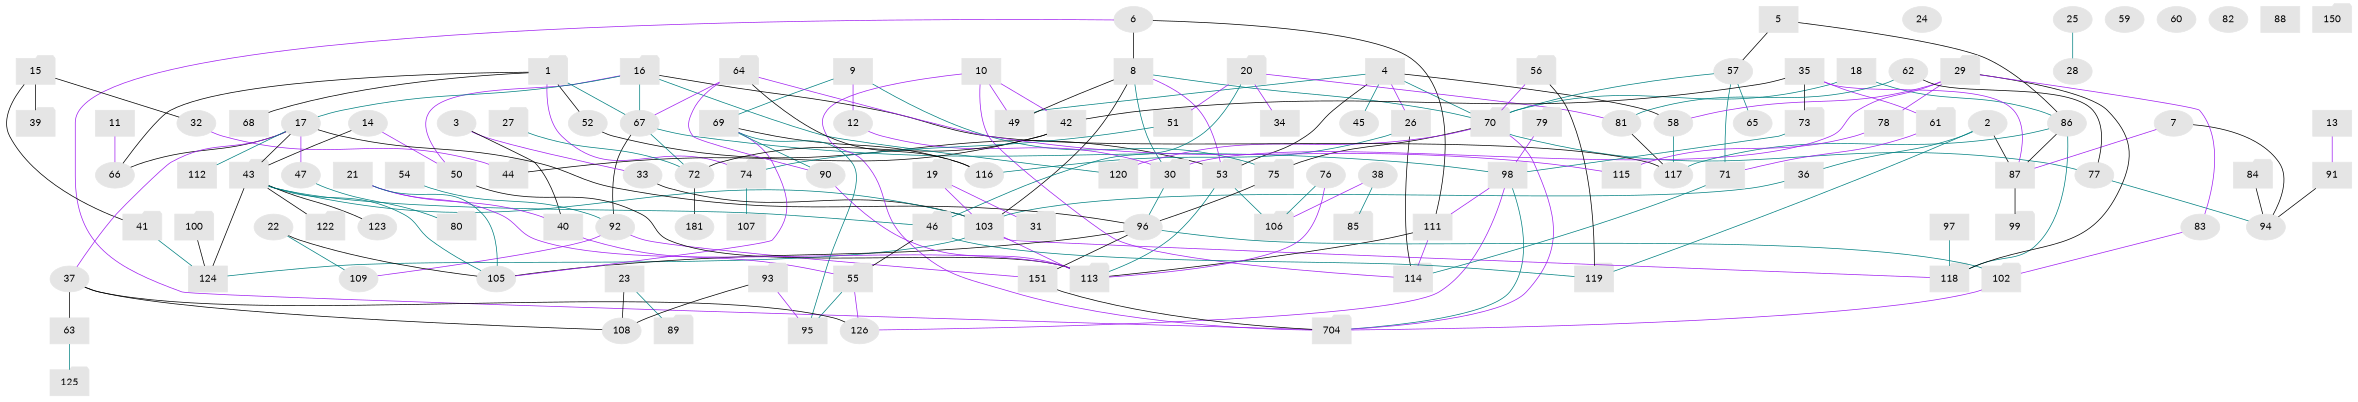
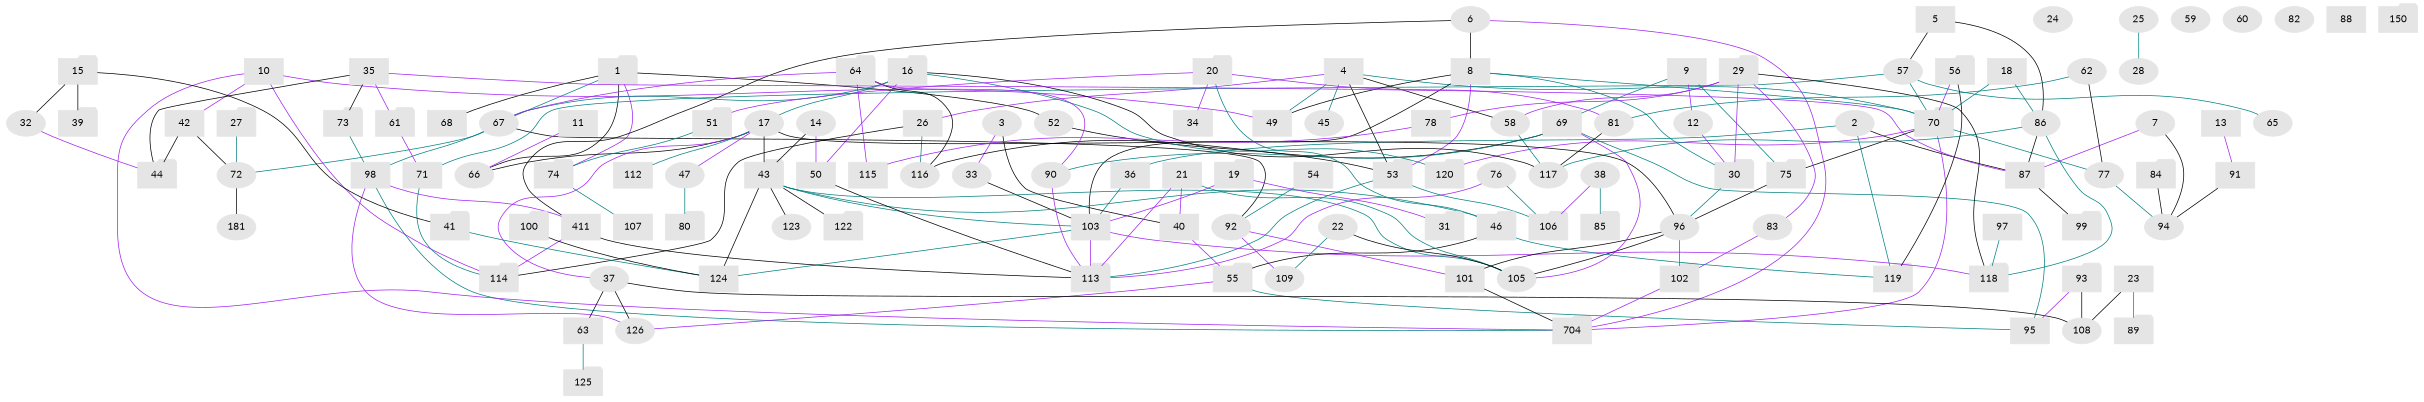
edge "35" -- "42": now "35" -- "44"
node "79": removed
node "111": label "111" -> "411"
node "151": label "151" -> "101"
